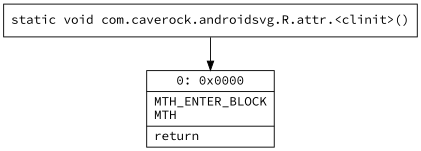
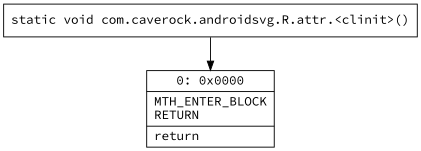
node "0: 0x0000": text "MTH" -> "RETURN"
